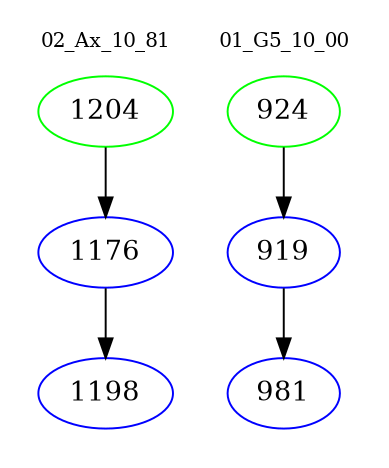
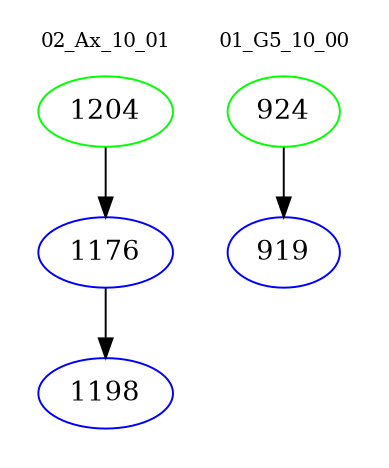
cluster "02_Ax_10_81": label "02_Ax_10_81" -> "02_Ax_10_01"
node "981": removed
